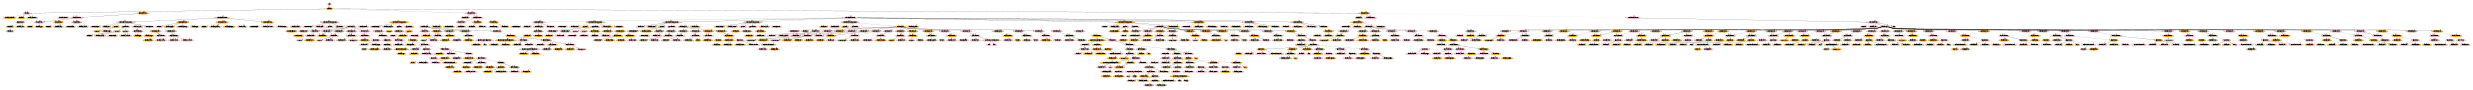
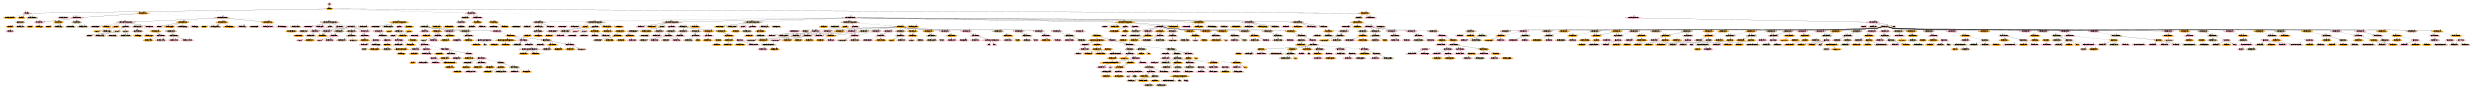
node "INT:35000": added
